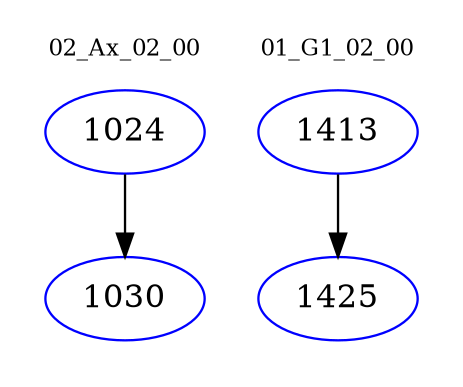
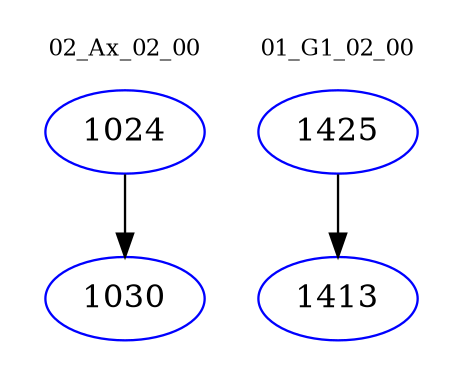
edge "1413" -> "1425": reversed
